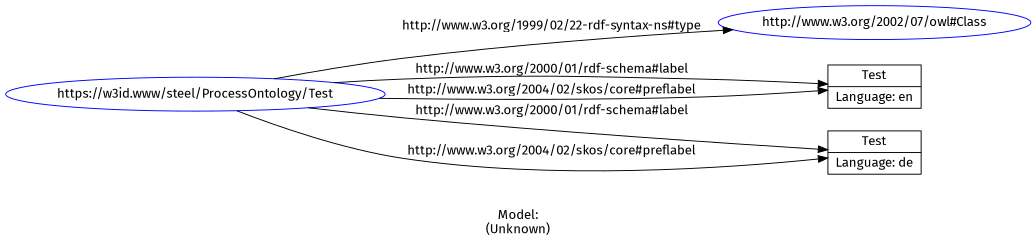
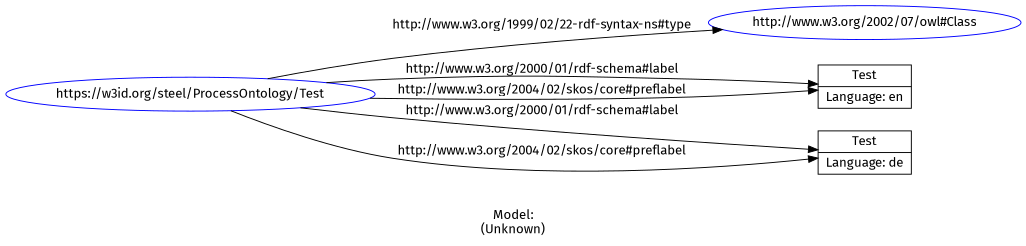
node "https://w3id.www/steel/ProcessOntology/Test": label "https://w3id.www/steel/ProcessOntology/Test" -> "https://w3id.org/steel/ProcessOntology/Test"
